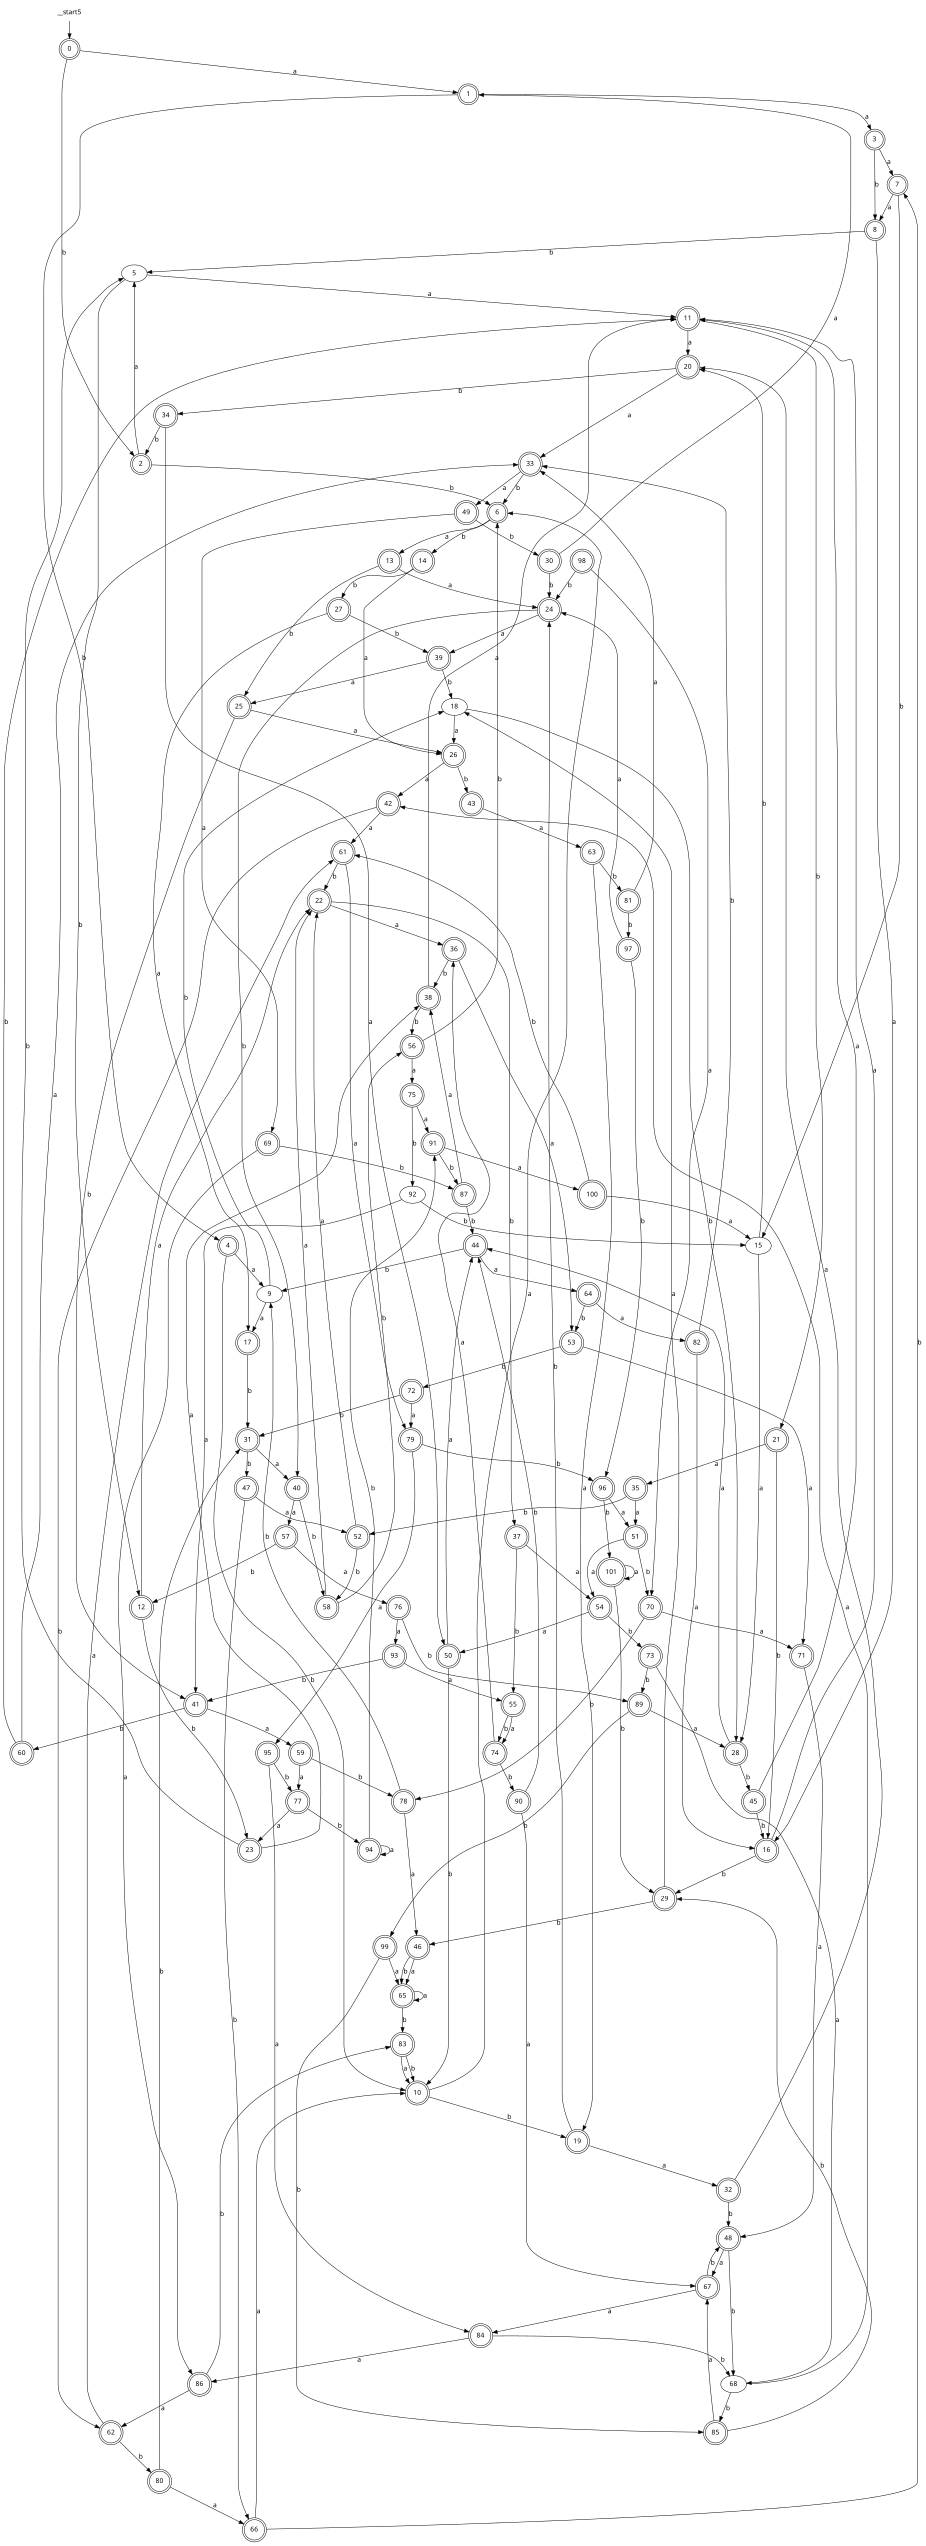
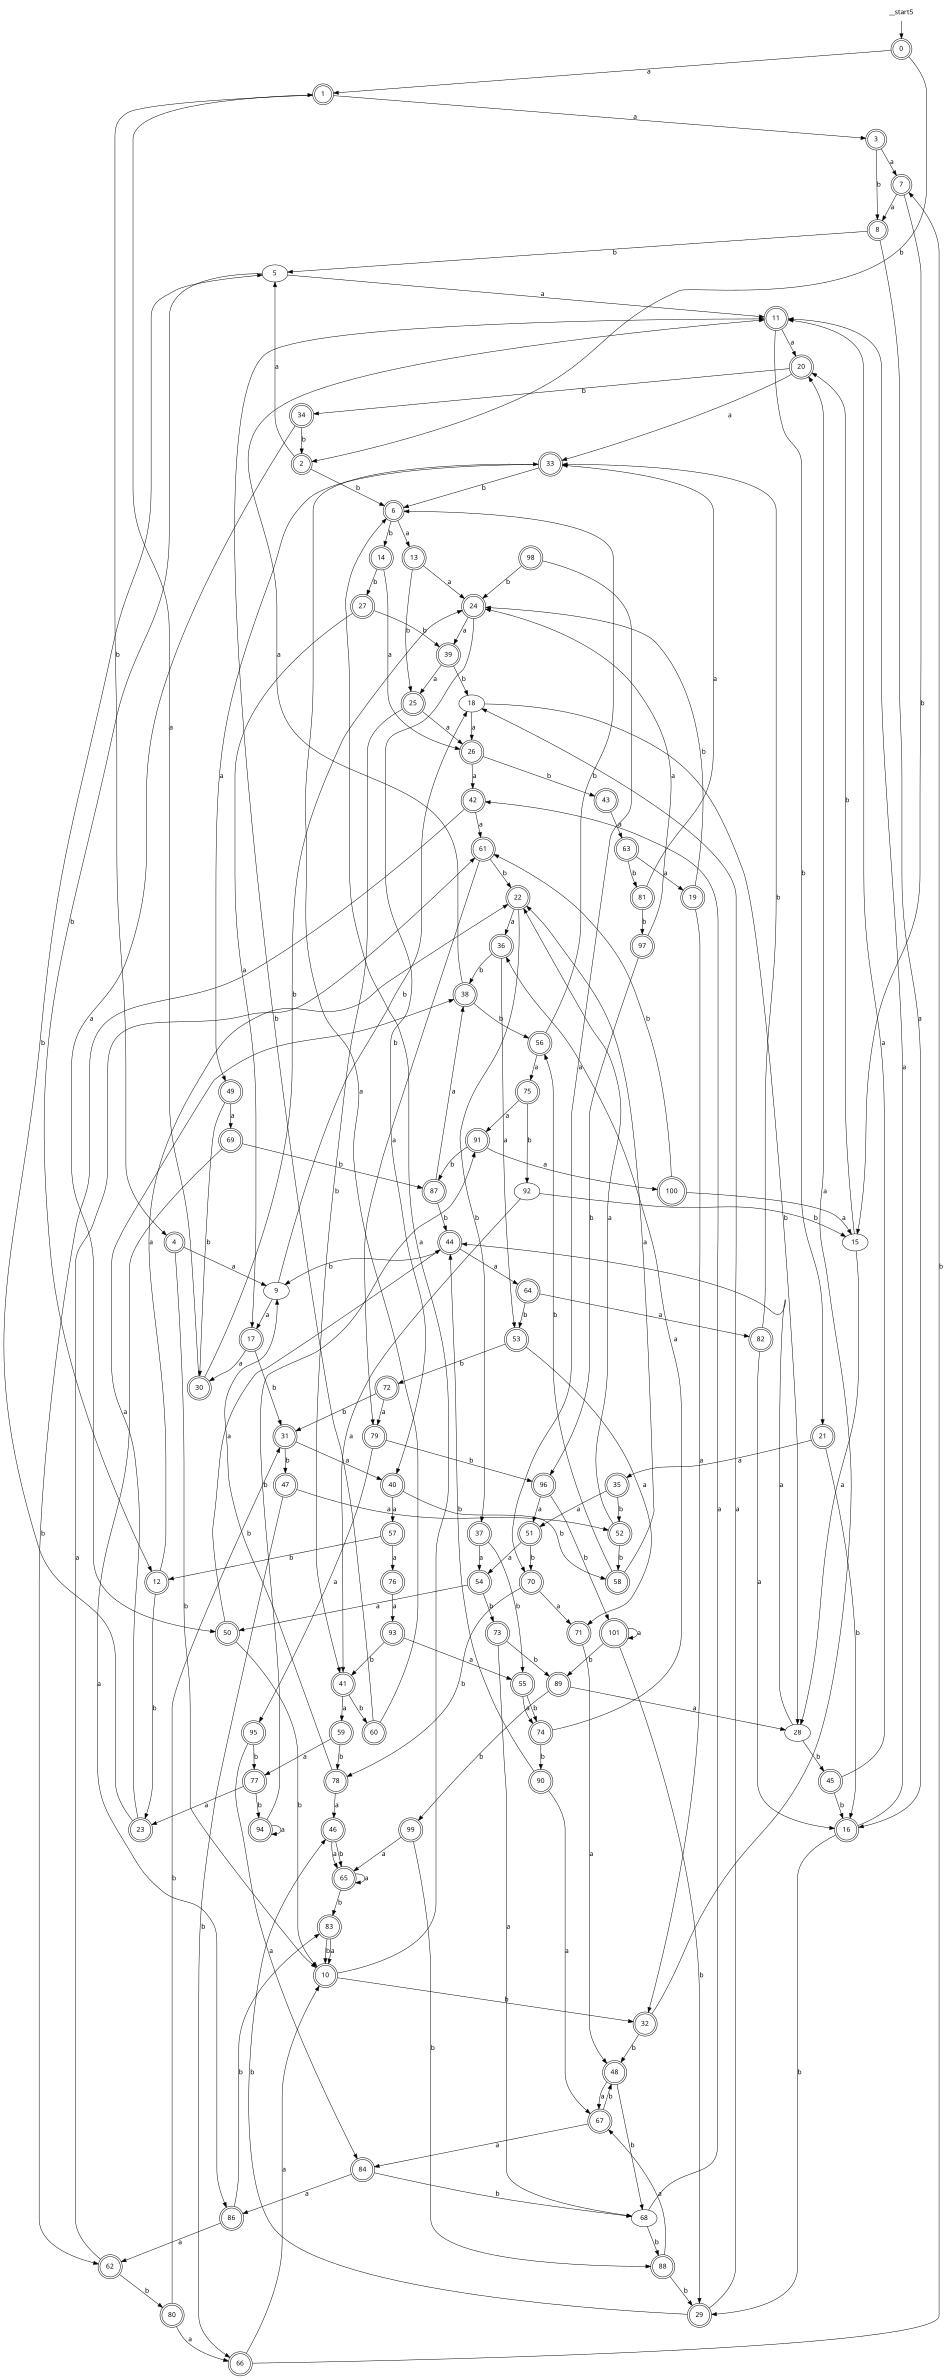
edge "17" -> "30": added, label "a"
edge "76" -> "89": now "101" -> "89"
node "28": shape doublecircle -> ellipse
edge "10" -> "19": now "10" -> "32"
node "85": label "85" -> "88"
